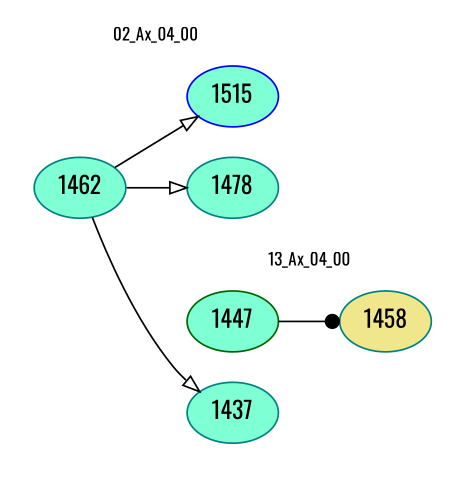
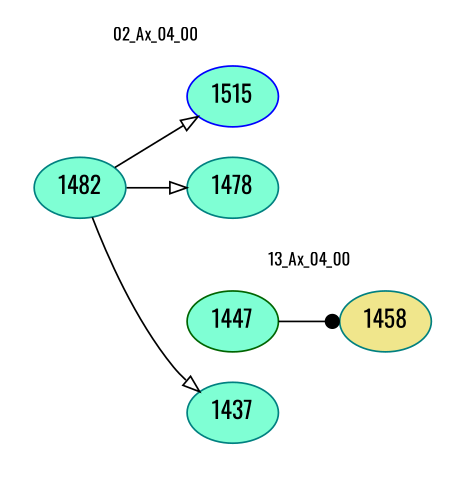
node "1462": label "1462" -> "1482"
